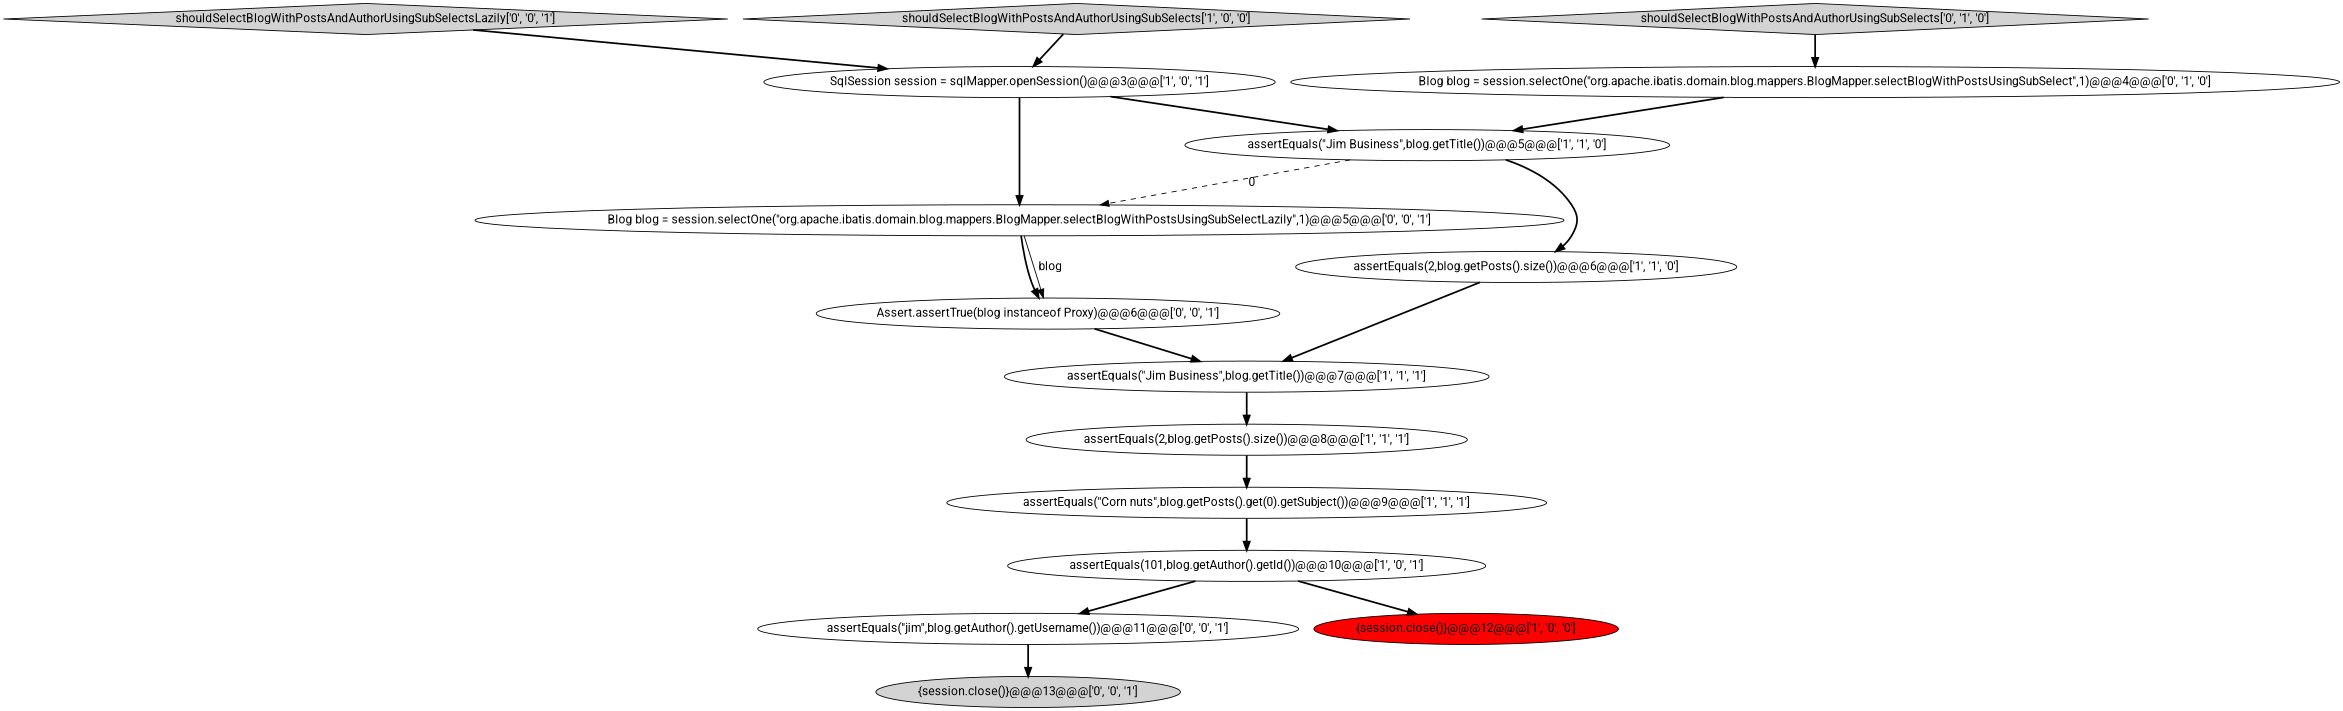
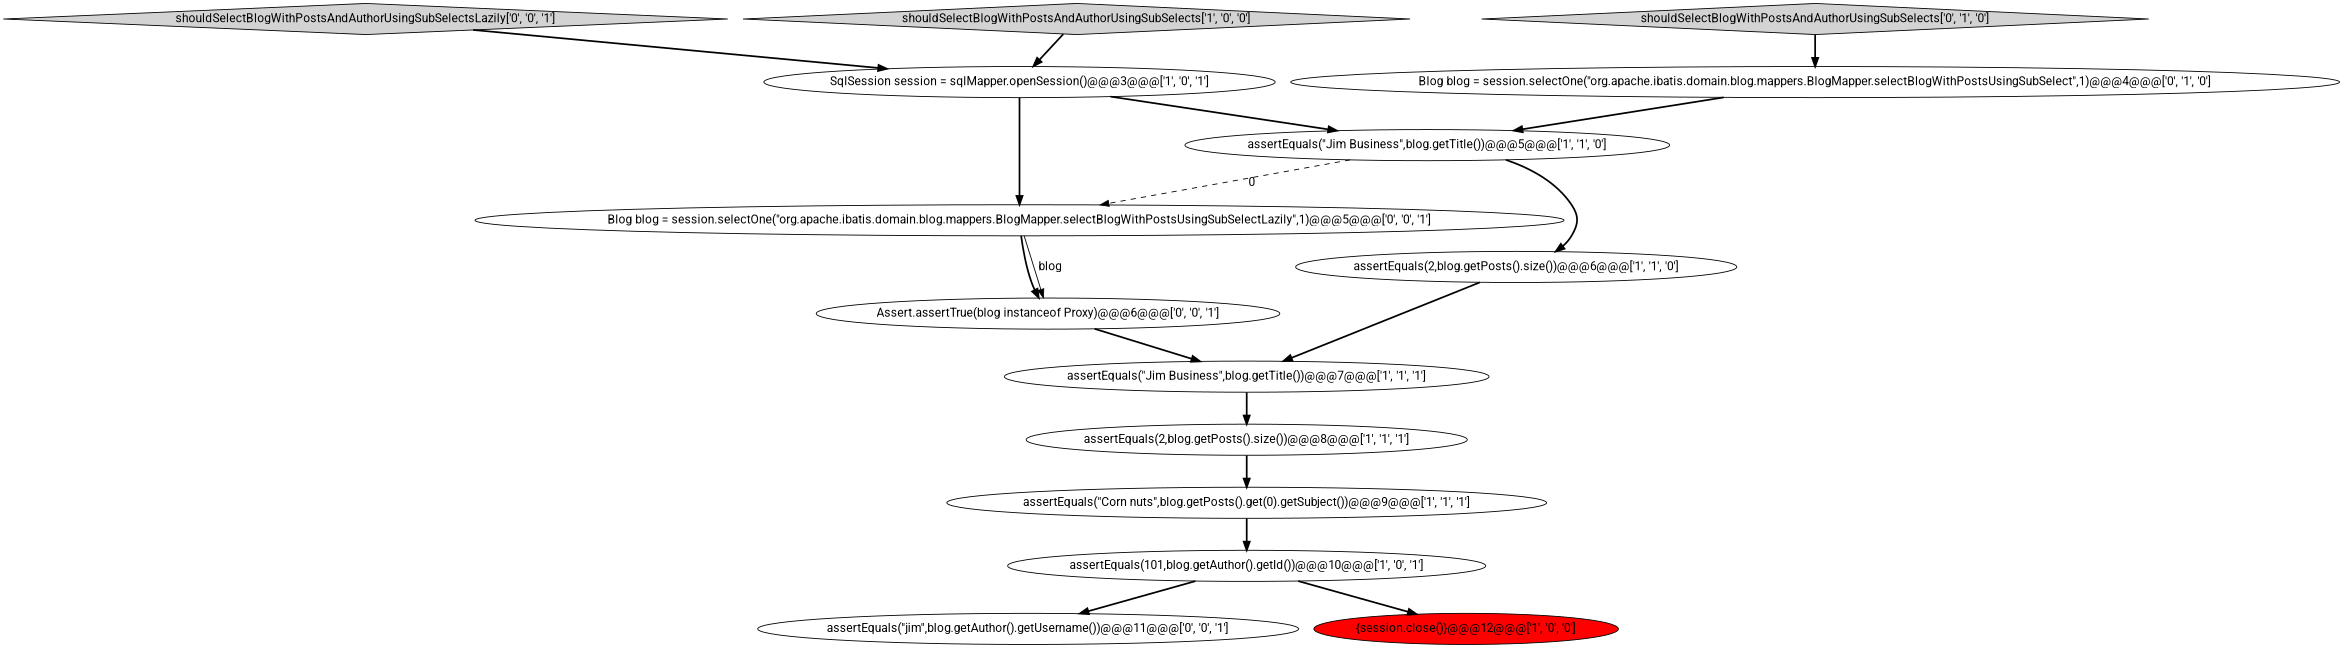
node "{session.close()}@@@13@@@['0', '0', '1']": removed
